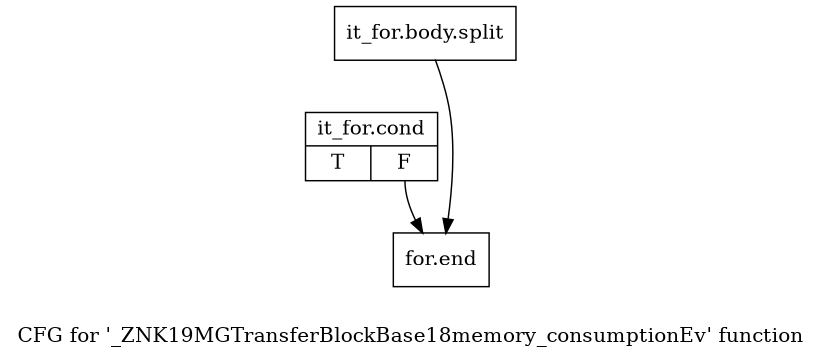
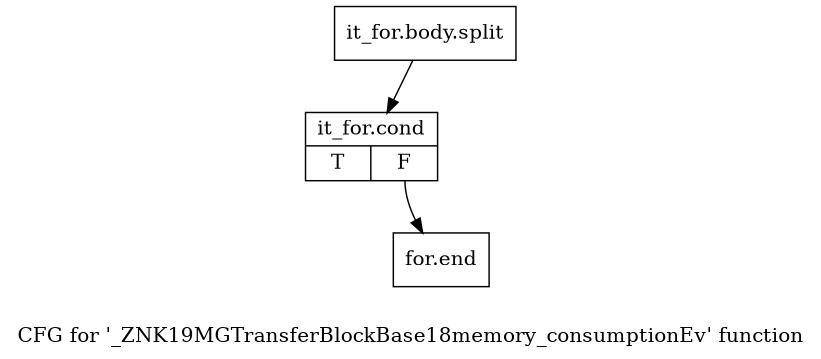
edge "it_for.body.split" -> "for.end": now "it_for.body.split" -> "it_for.cond"
